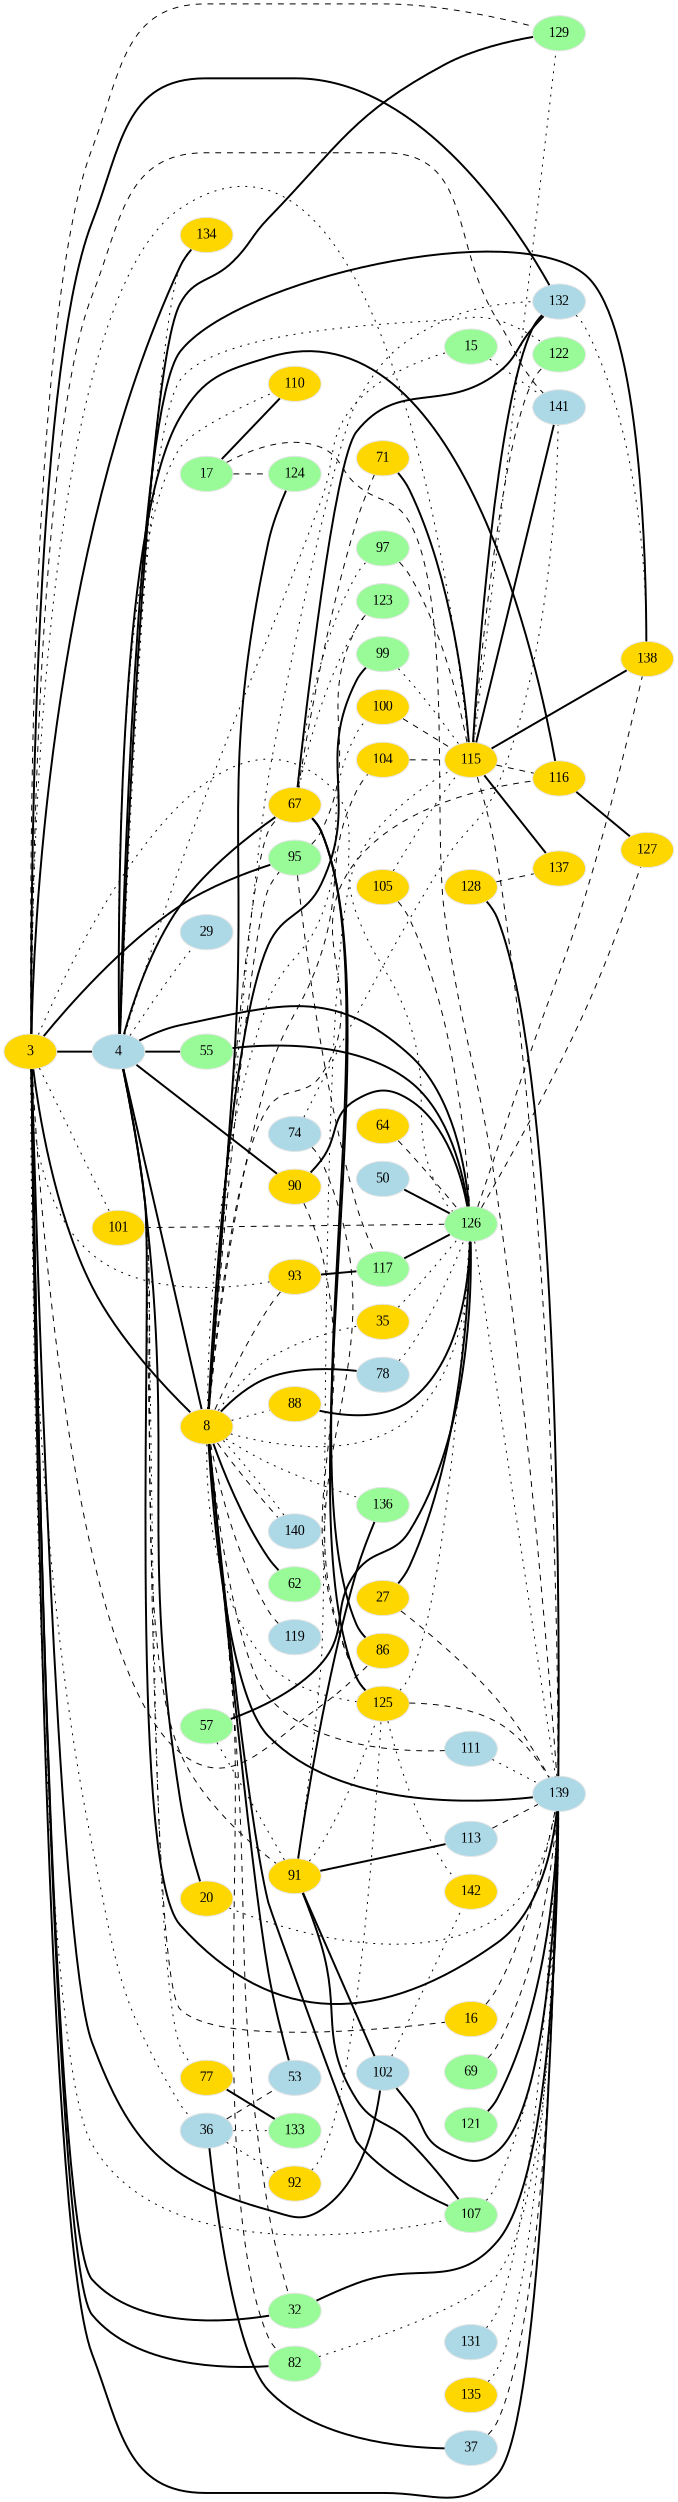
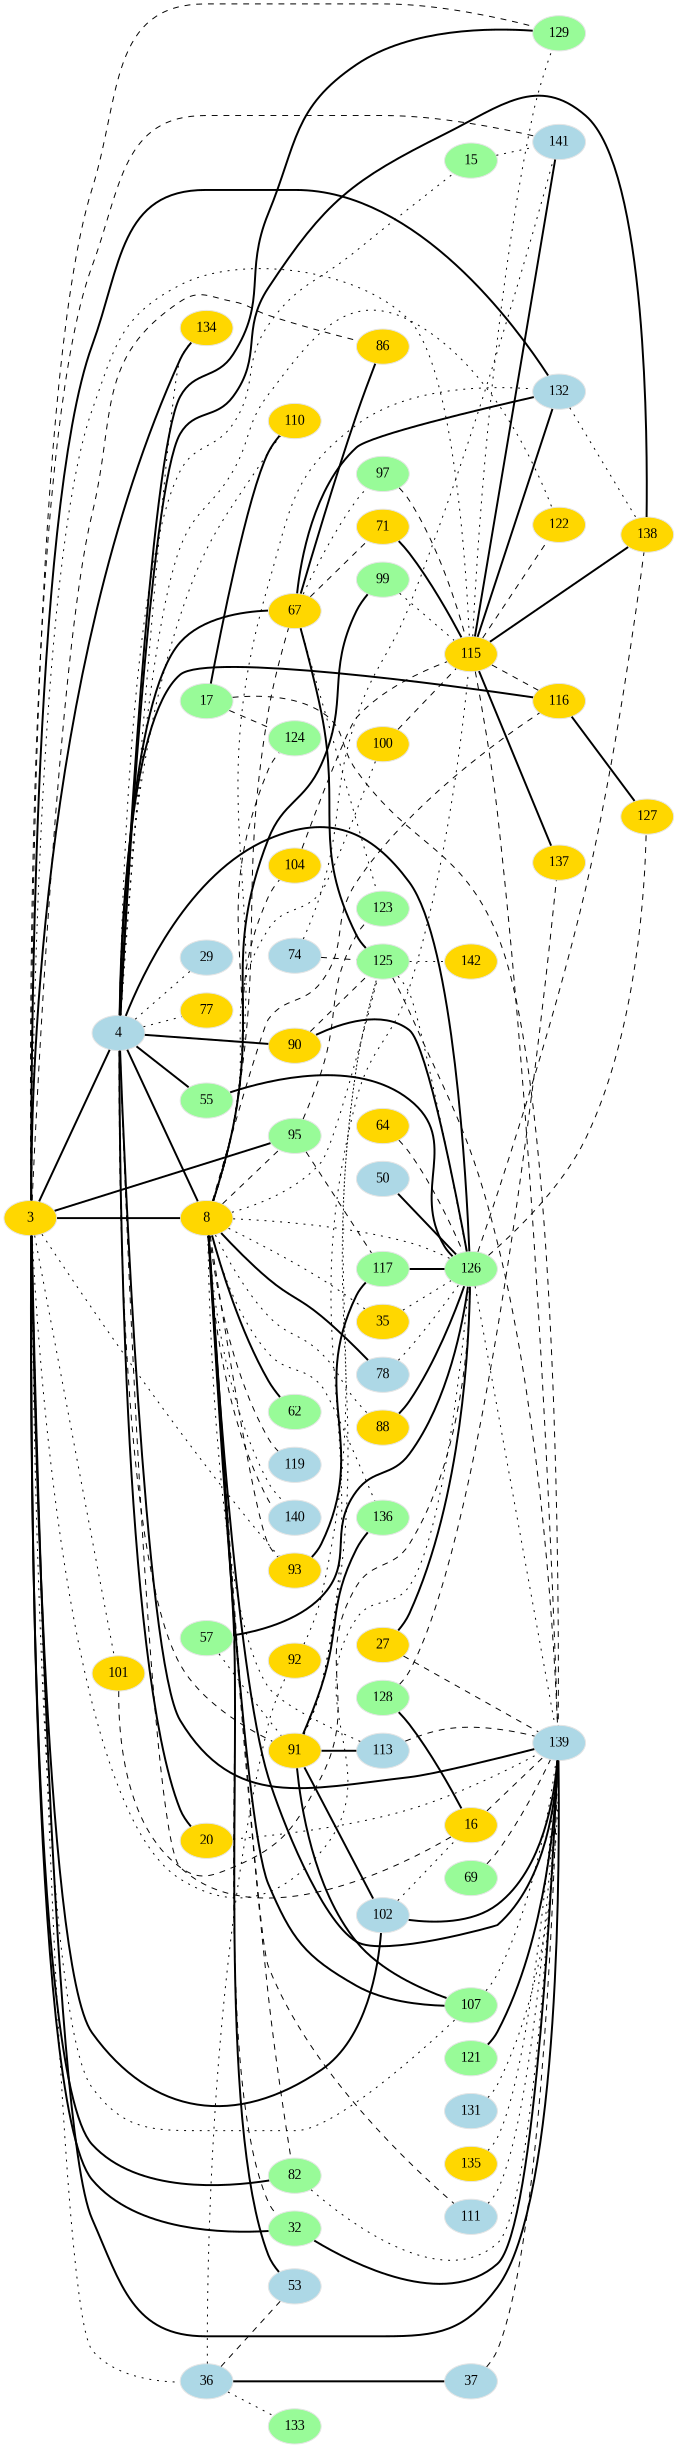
node "122": fillcolor palegreen -> gold
node "105": removed
node "128": fillcolor gold -> palegreen
edge "124" -- "8": style bold -> dashed
edge "128" -- "139": now "128" -- "16"
edge "8" -- "113": added
node "125": fillcolor gold -> palegreen
edge "142" -- "102": now "16" -- "102"
edge "77" -- "133": removed
